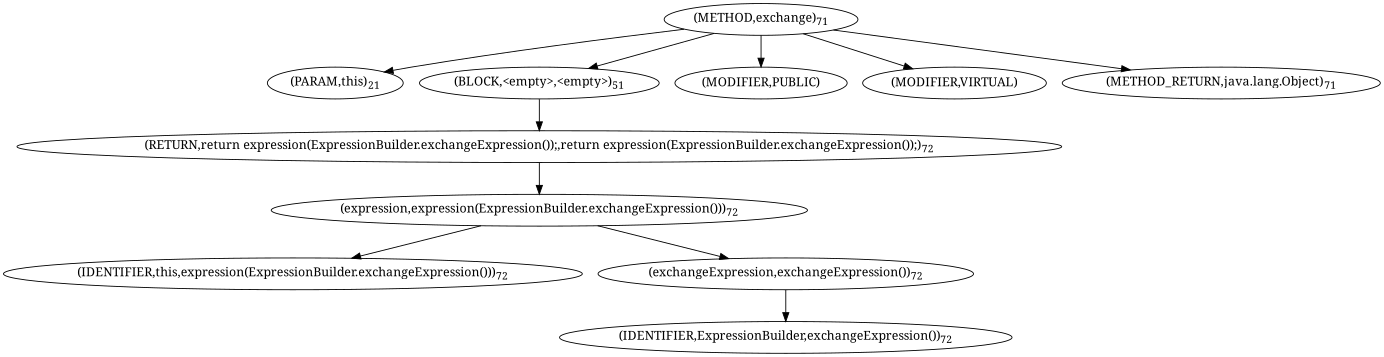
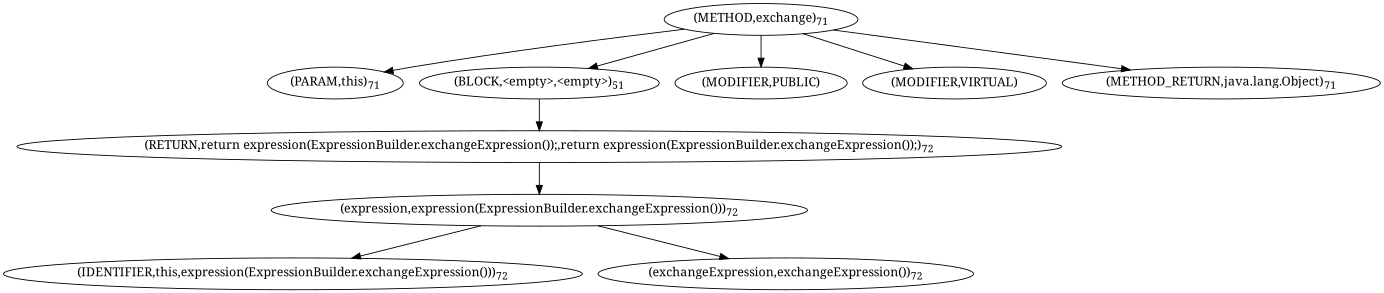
node "(PARAM,this)": text "21" -> "71"
node "(IDENTIFIER,ExpressionBuilder,exchangeExpression())": removed
